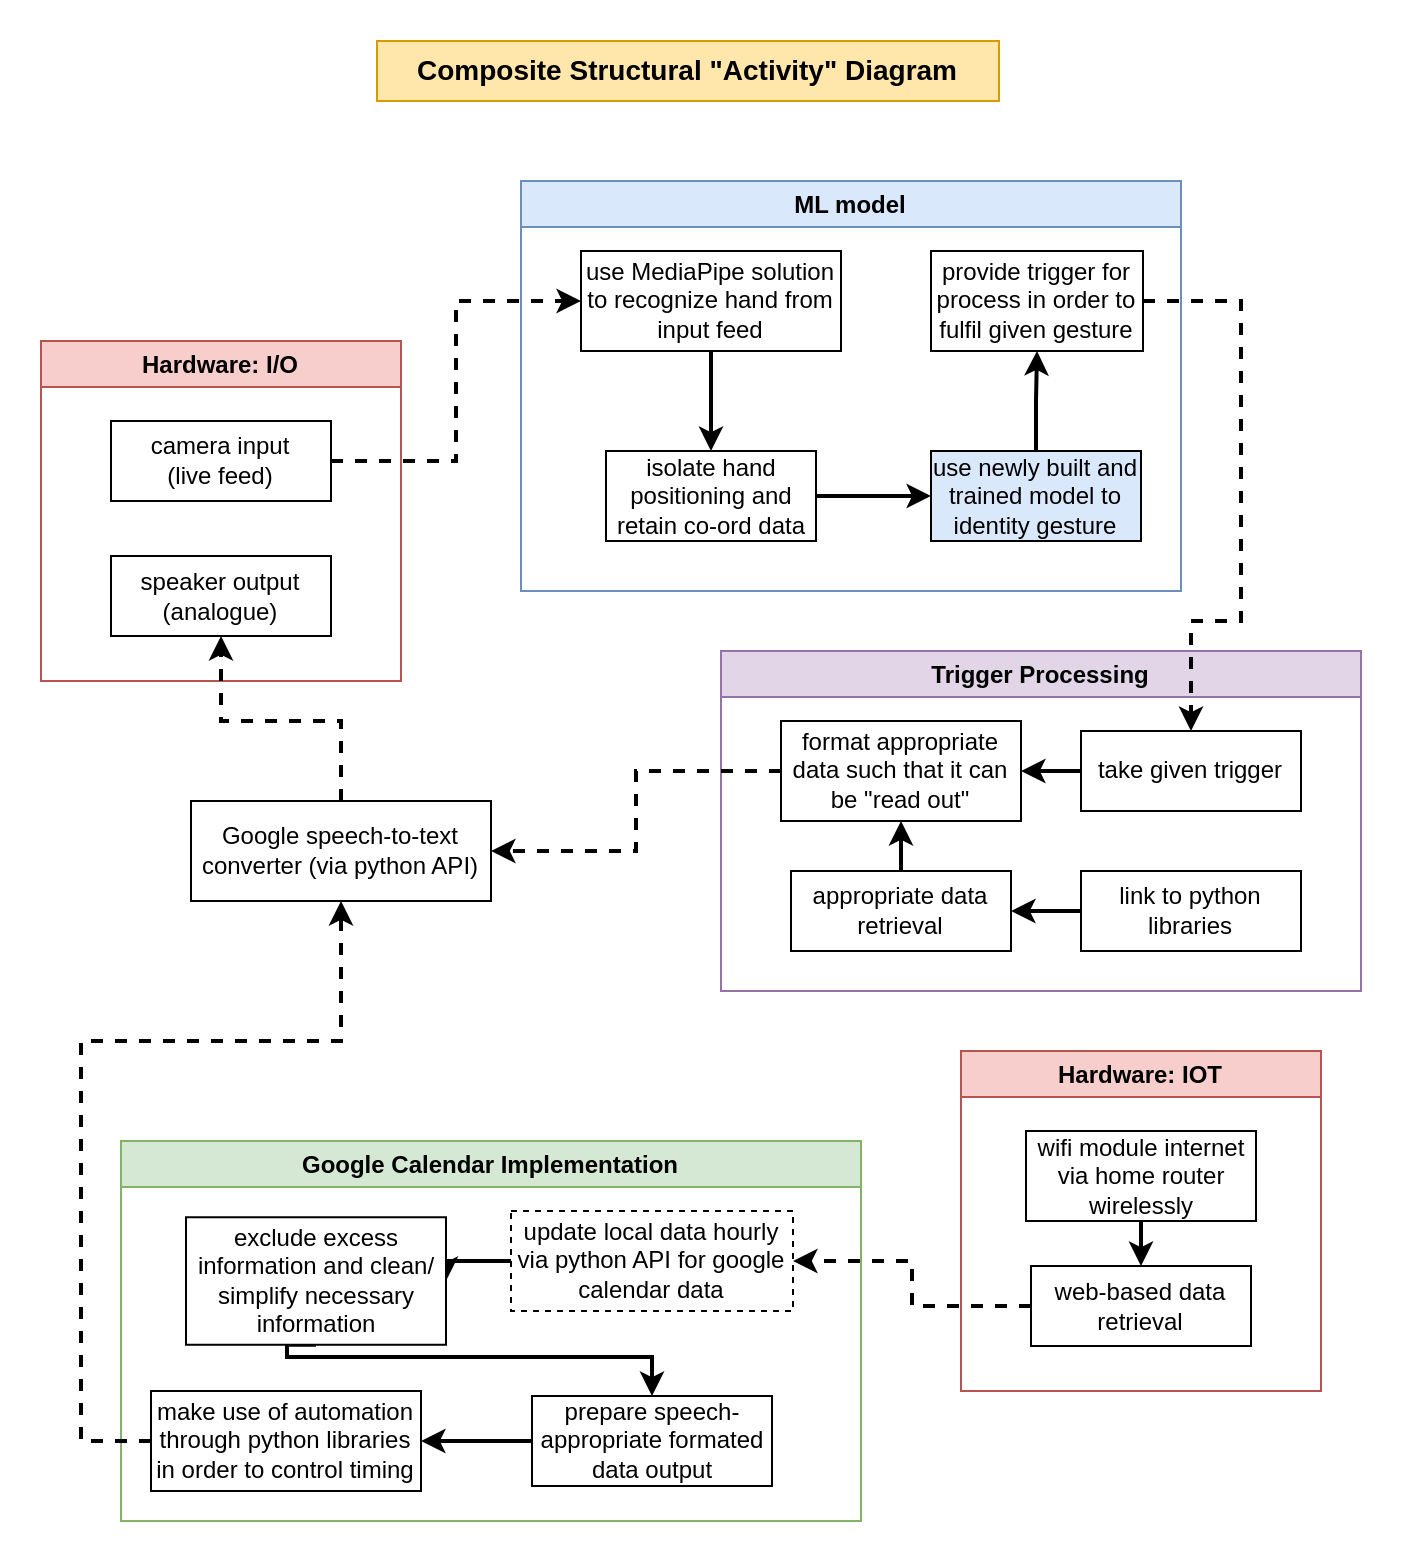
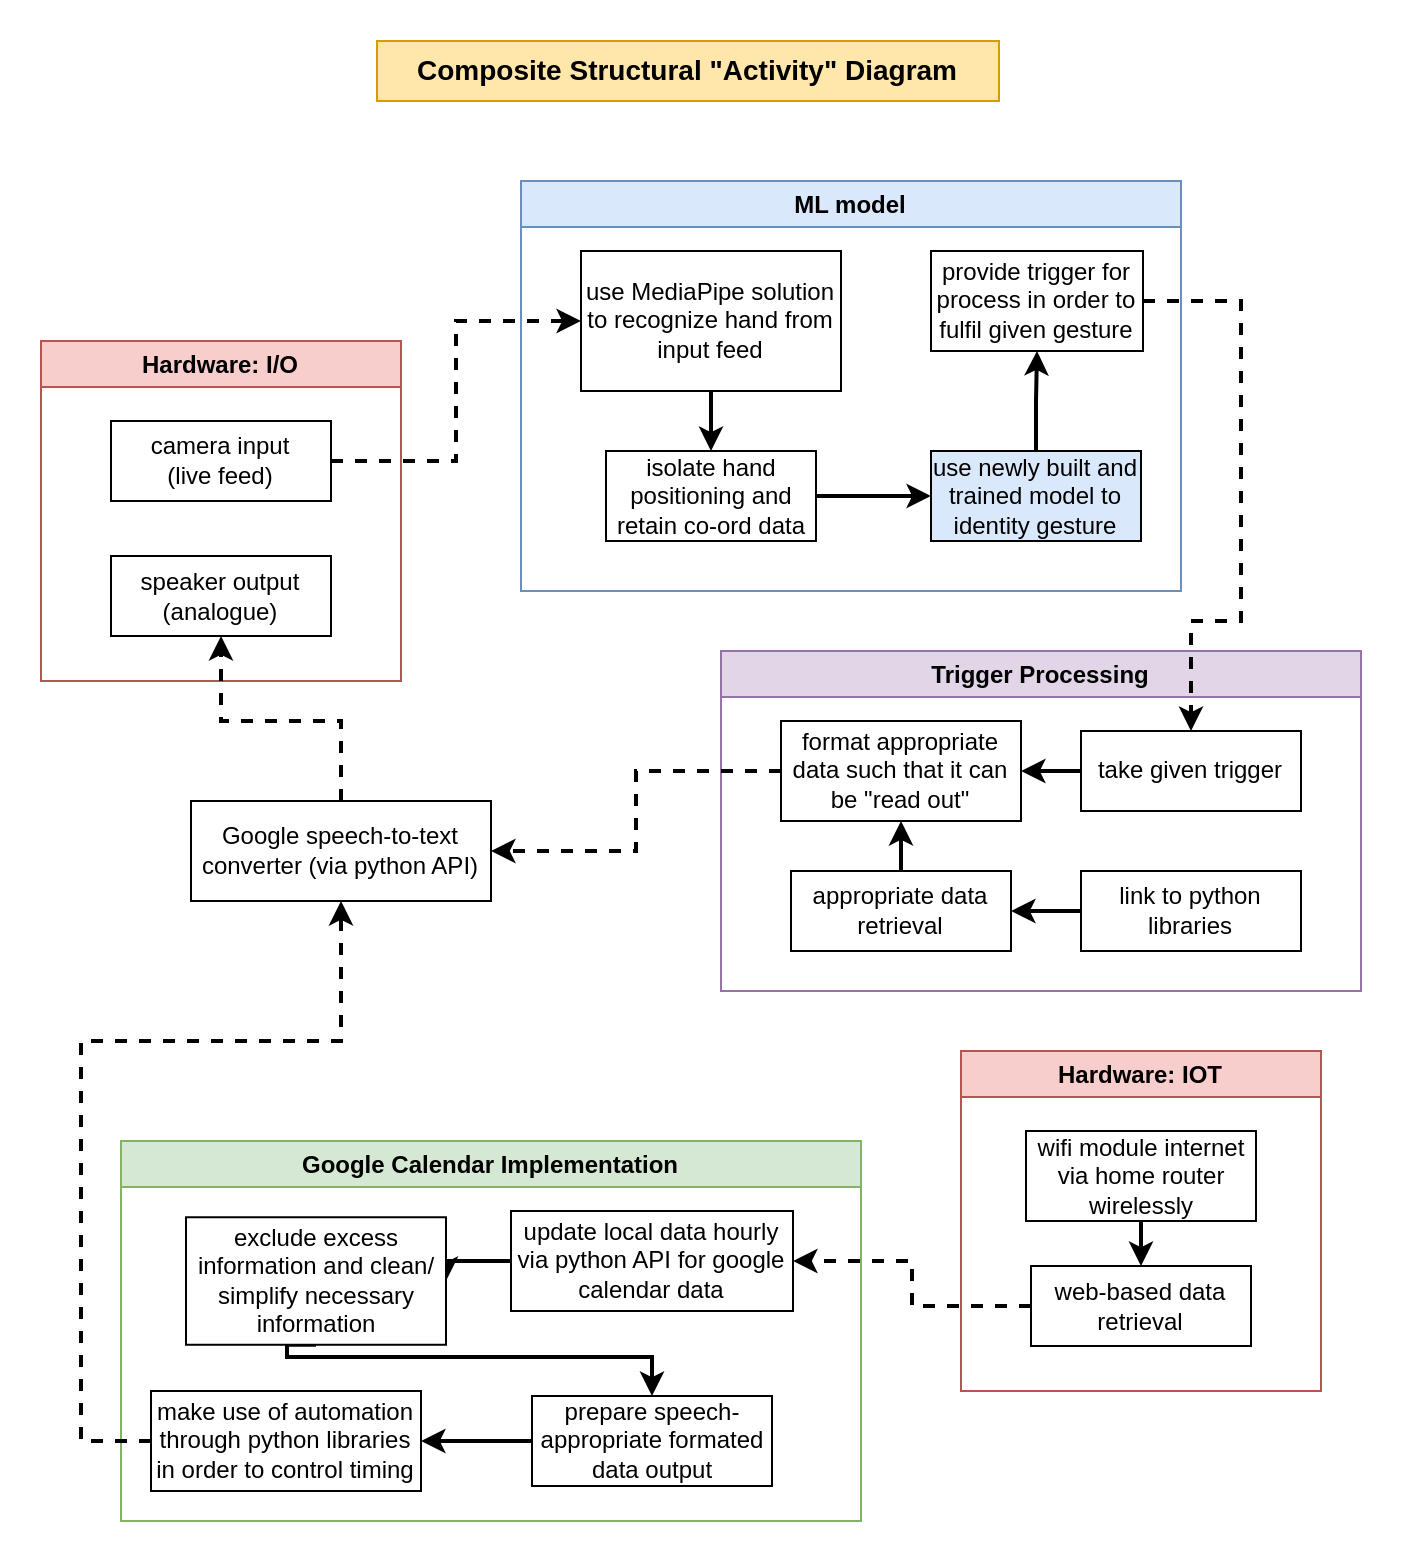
node "use MediaPipe solution to recognize hand from input feed": size 260x100 -> 260x140
node "update local data hourly via python API for google calendar data": style dashed -> solid
